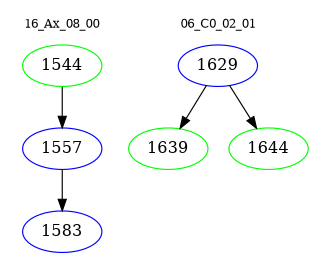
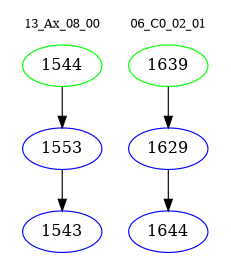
cluster "16_Ax_08_00": label "16_Ax_08_00" -> "13_Ax_08_00"
edge "1629" -> "1639": reversed
node "1557": label "1557" -> "1553"
node "1644": color green -> blue
node "1583": label "1583" -> "1543"
